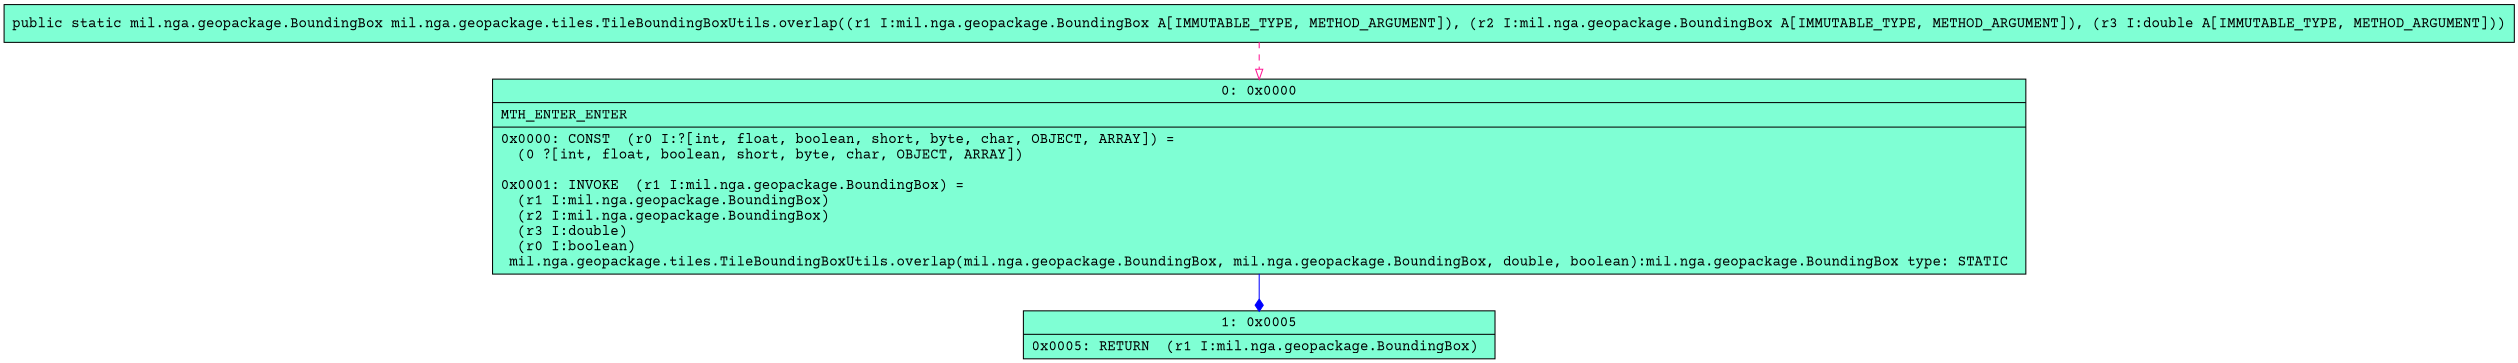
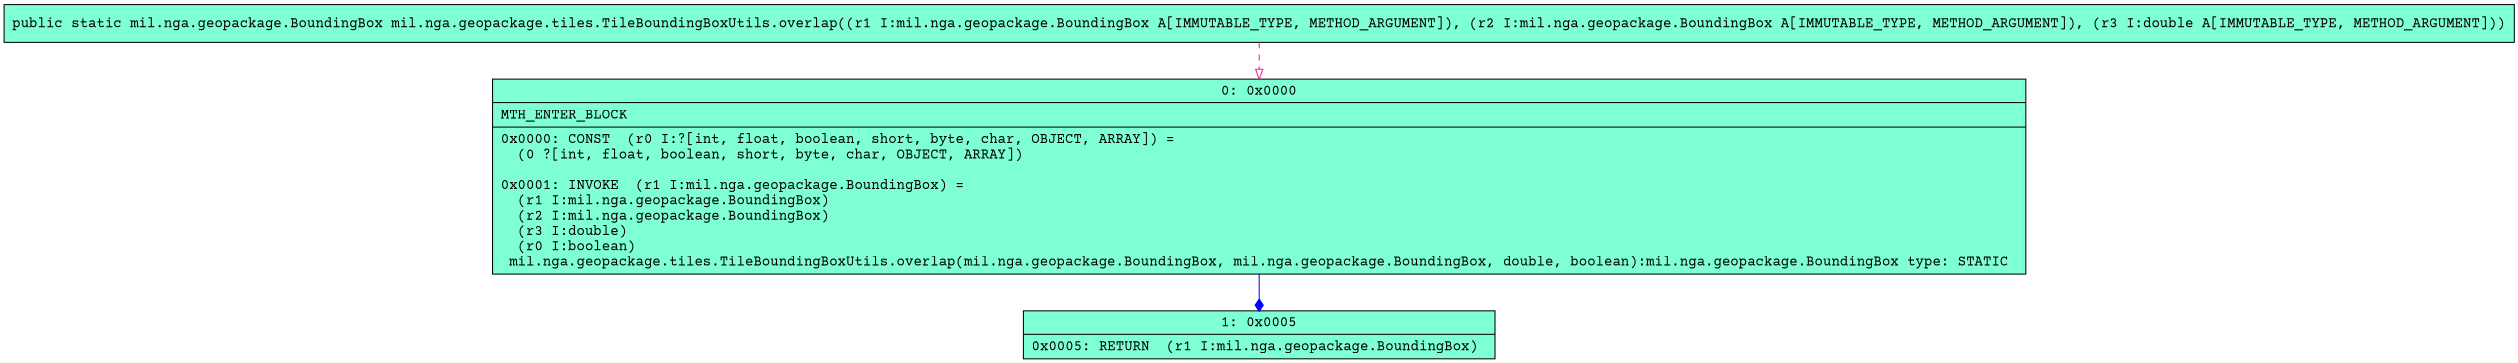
node "0: 0x0000": text "MTH_ENTER_ENTER" -> "MTH_ENTER_BLOCK"
